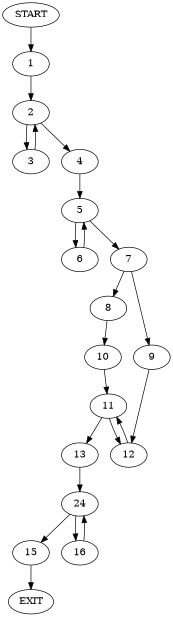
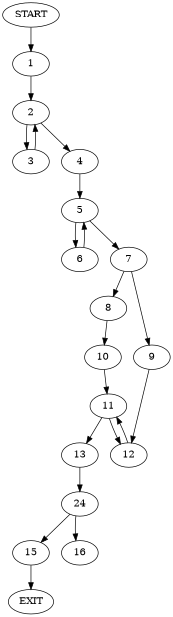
edge "16" -> "24": removed
